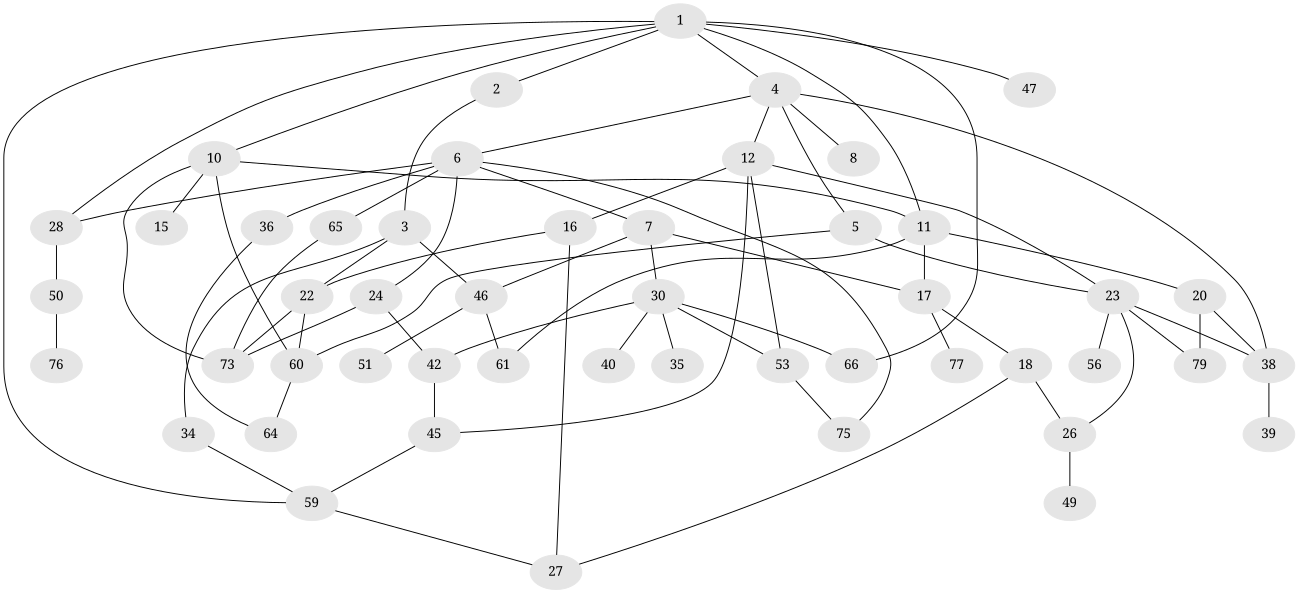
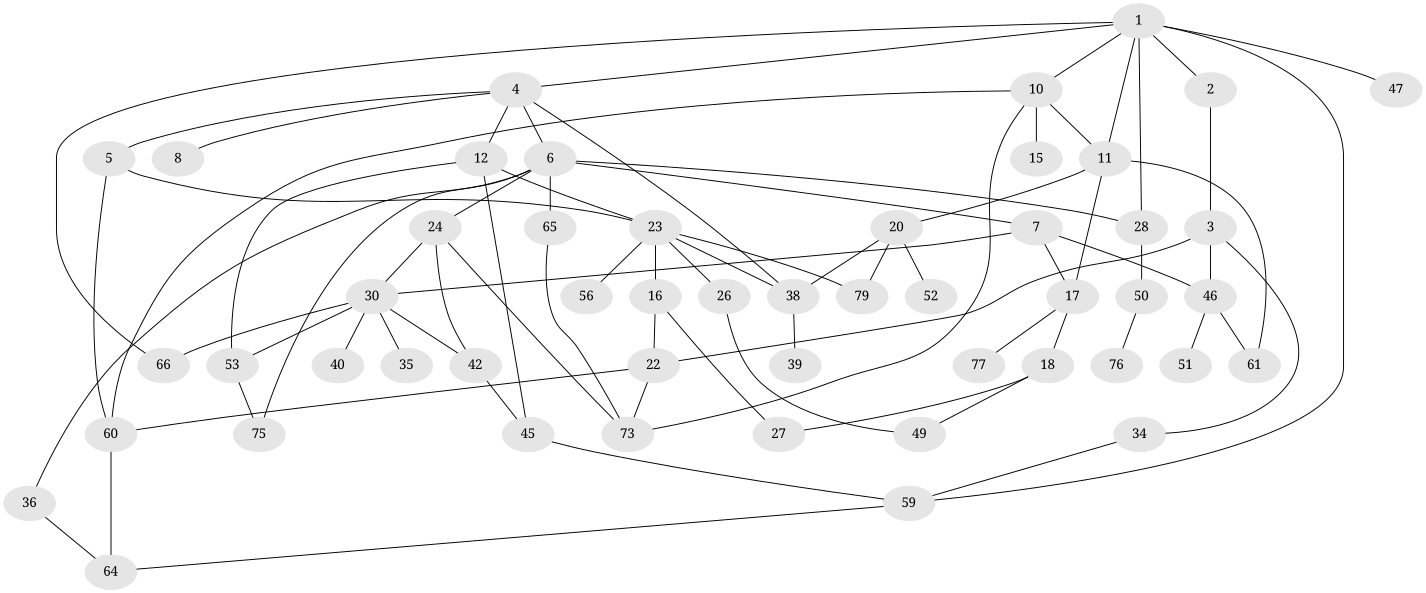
edge "12" -- "16": now "23" -- "16"
edge "24" -- "30": added
node "52": added
edge "18" -- "26": now "18" -- "49"
edge "59" -- "27": now "59" -- "64"
